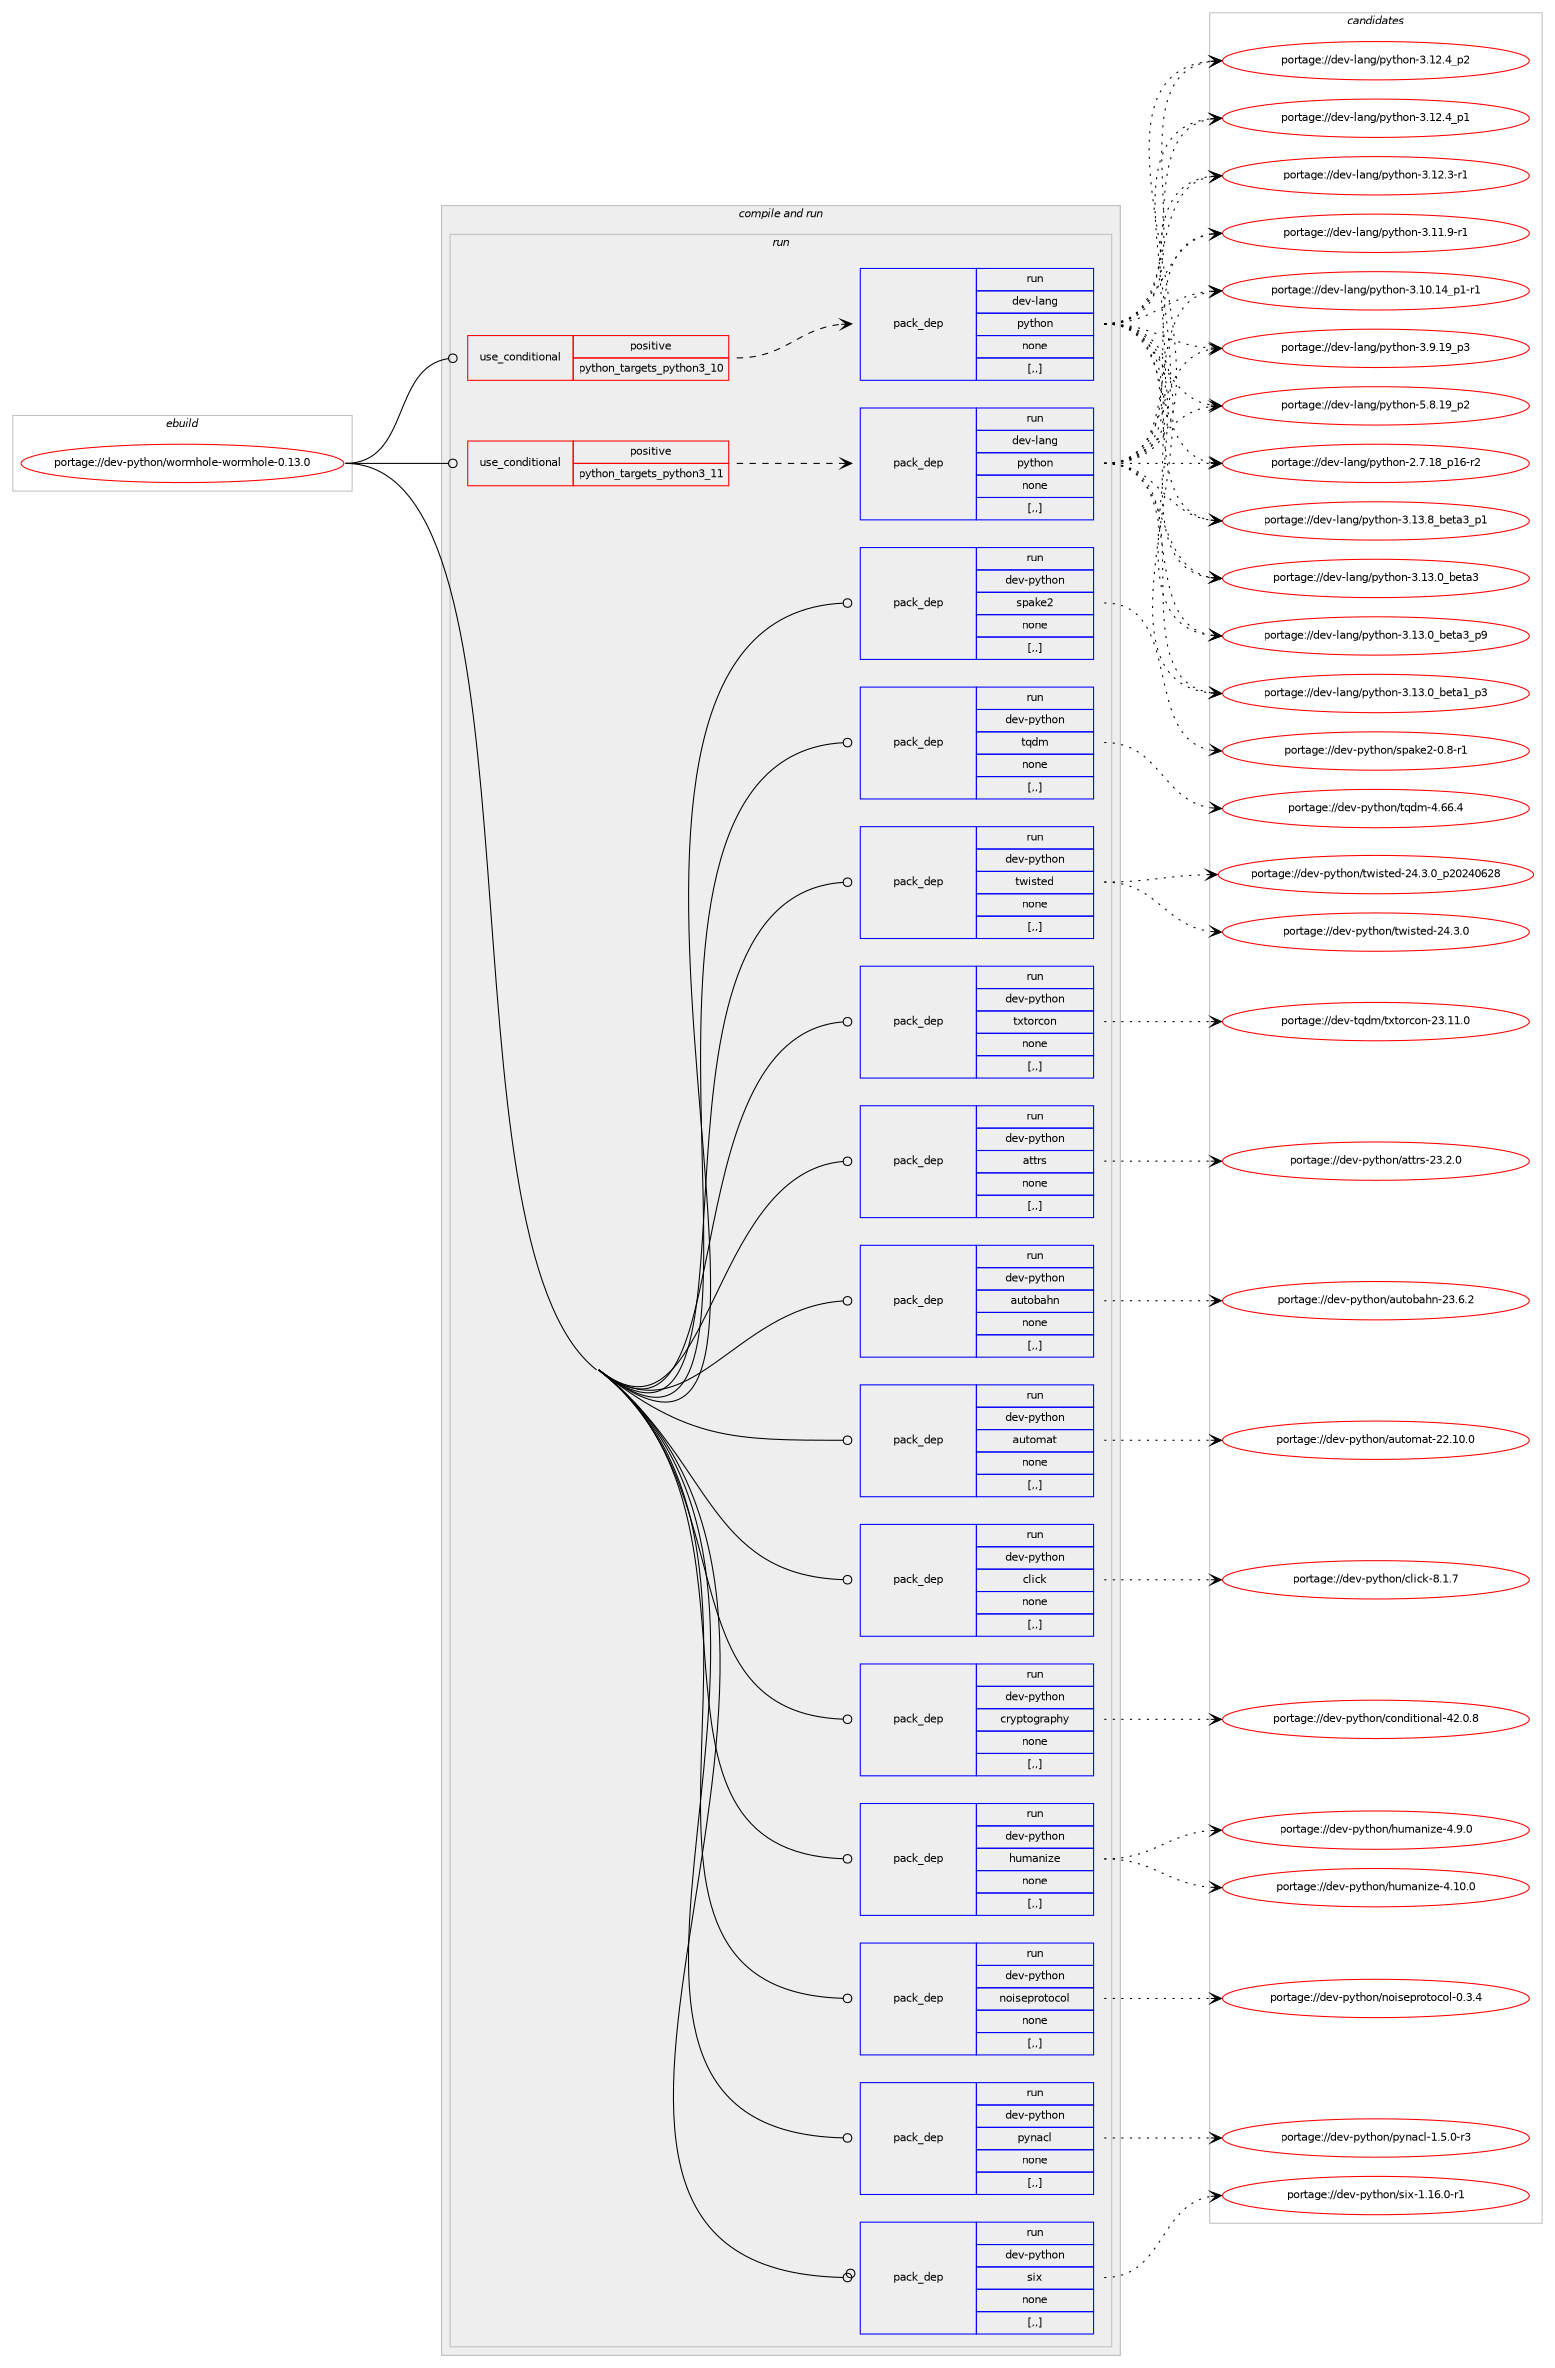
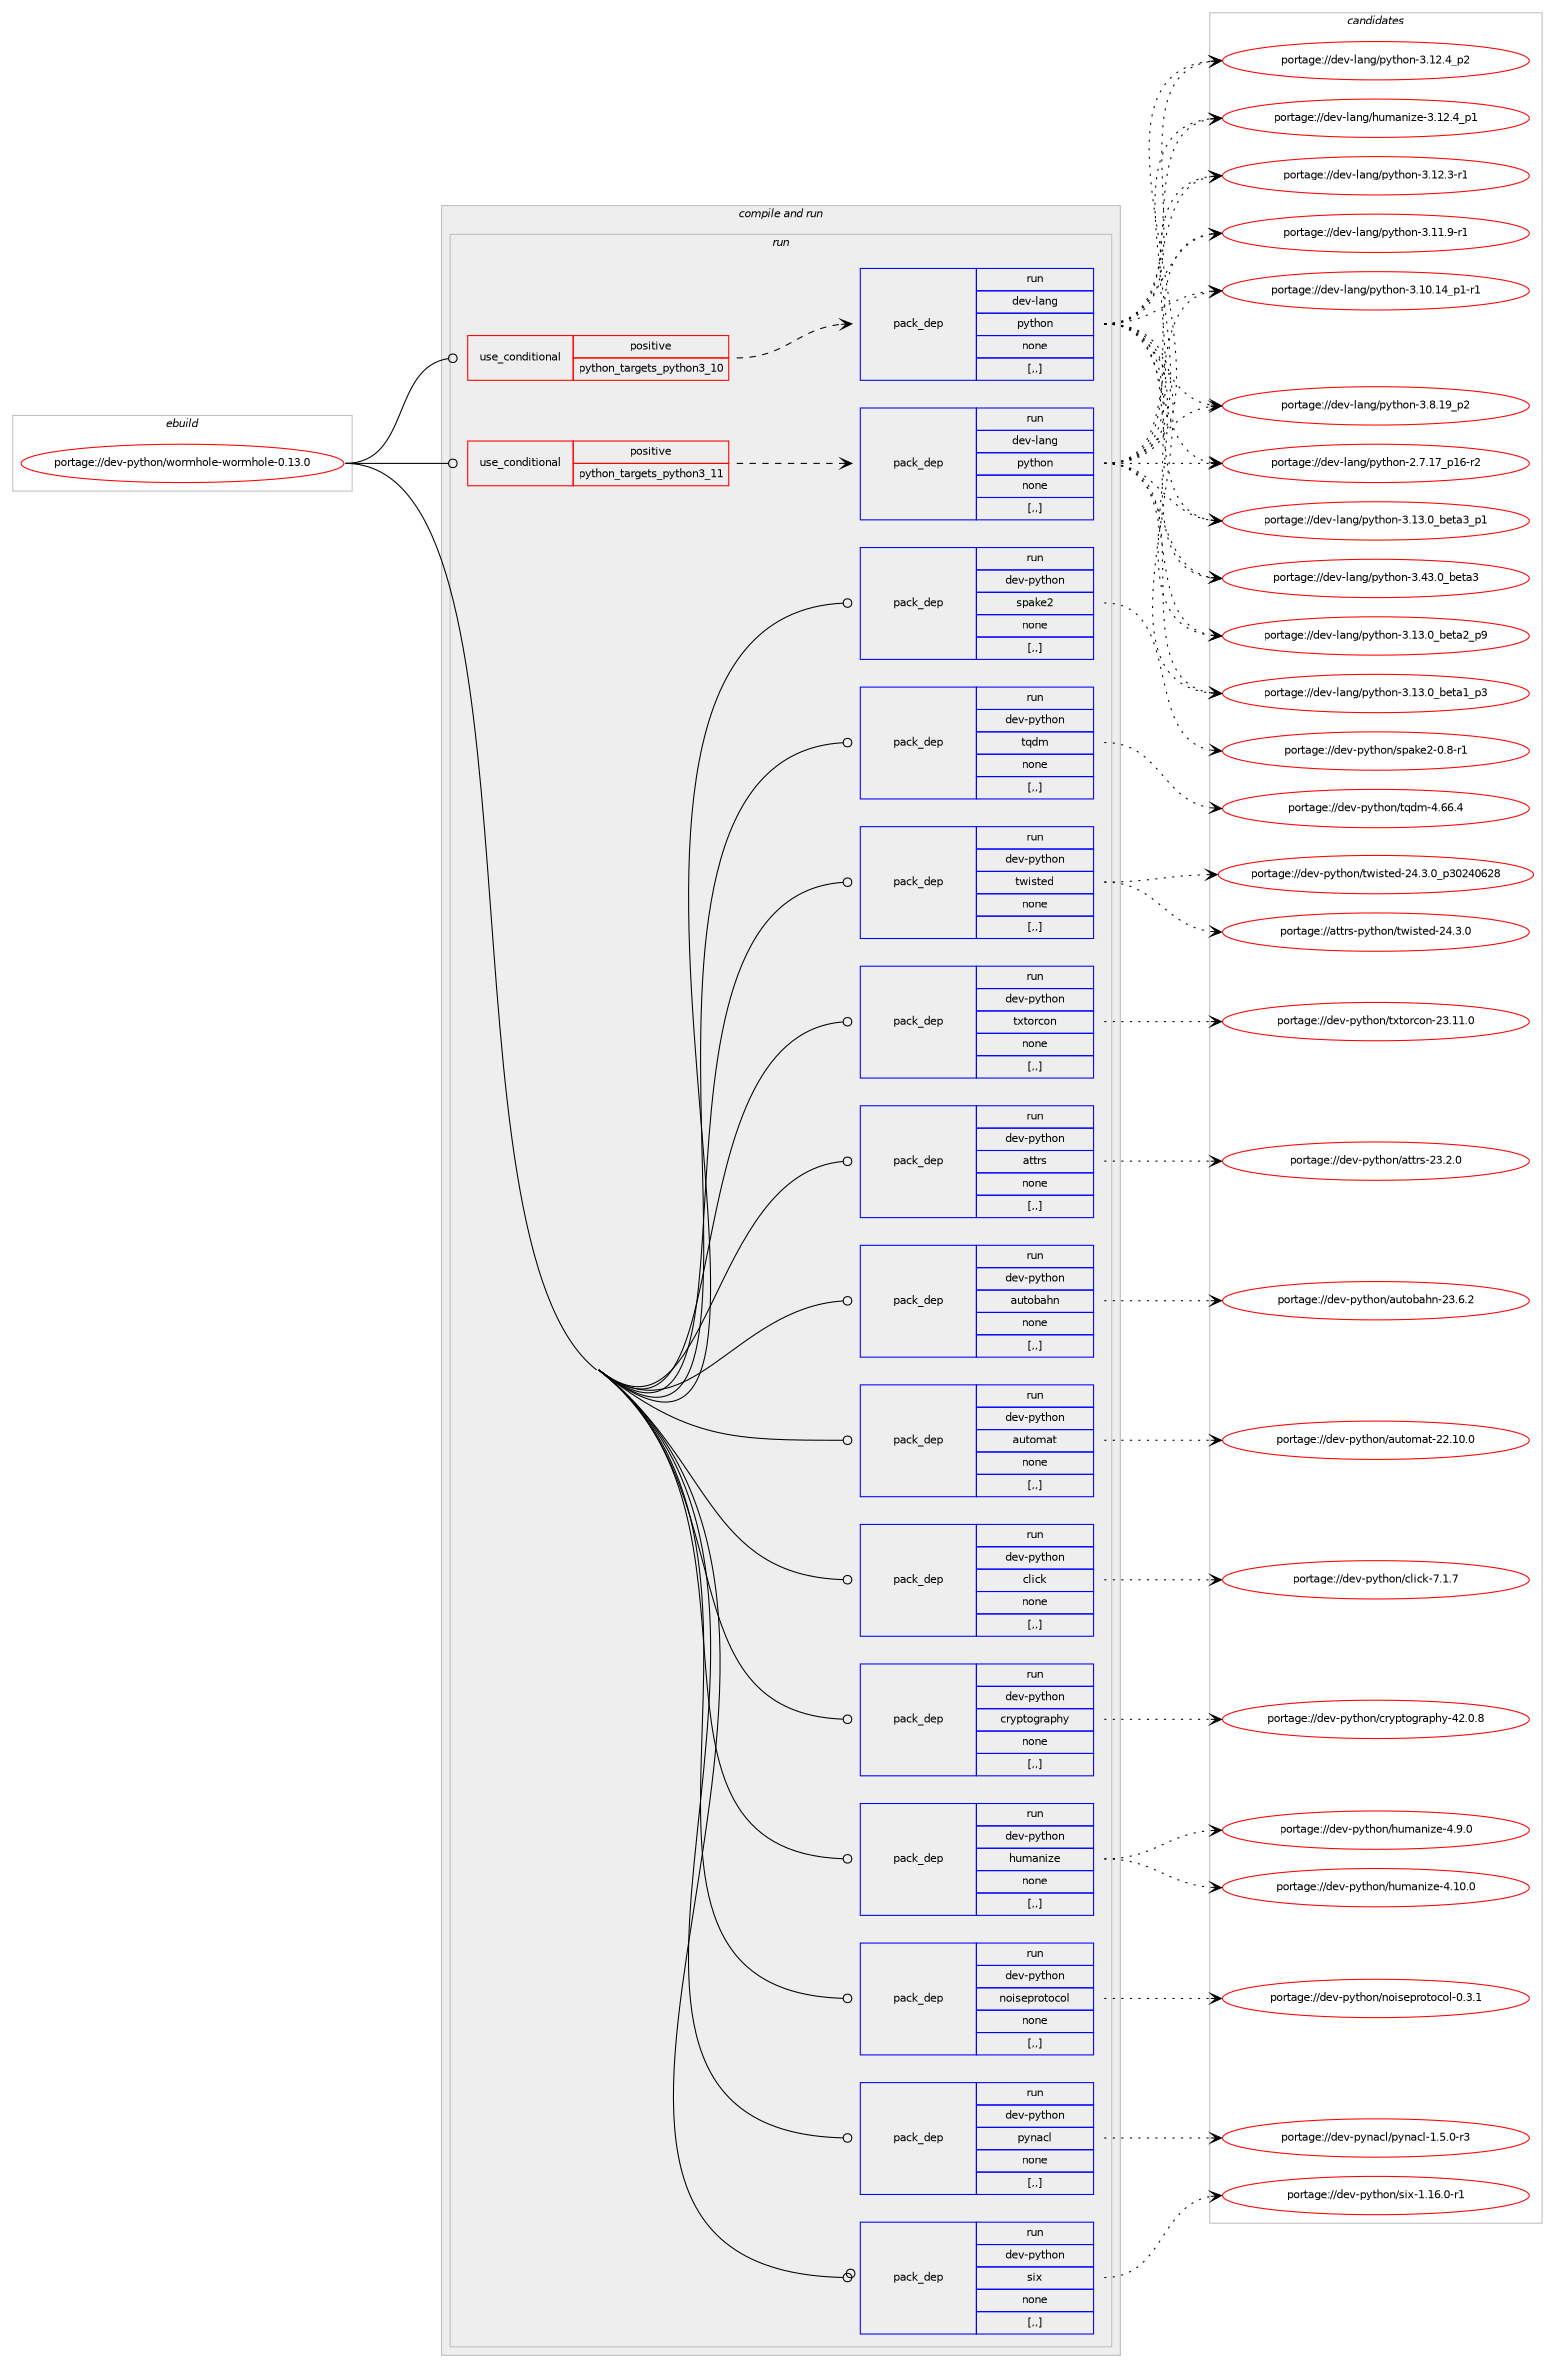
node "portage://dev-lang/python-3.12.4_p1": label "portage://dev-lang/python-3.12.4_p1" -> "portage://dev-lang/humanize-3.12.4_p1"
node "portage://dev-lang/python-3.9.19_p3": removed
node "portage://dev-lang/python-5.8.19_p2": label "portage://dev-lang/python-5.8.19_p2" -> "portage://dev-lang/python-3.8.19_p2"
node "portage://dev-lang/python-2.7.18_p16-r2": label "portage://dev-lang/python-2.7.18_p16-r2" -> "portage://dev-lang/python-2.7.17_p16-r2"
node "portage://dev-lang/python-3.13.8_beta3_p1": label "portage://dev-lang/python-3.13.8_beta3_p1" -> "portage://dev-lang/python-3.13.0_beta3_p1"
node "portage://dev-lang/python-3.13.0_beta3": label "portage://dev-lang/python-3.13.0_beta3" -> "portage://dev-lang/python-3.43.0_beta3"
node "portage://dev-lang/python-3.13.0_beta3_p9": label "portage://dev-lang/python-3.13.0_beta3_p9" -> "portage://dev-lang/python-3.13.0_beta2_p9"
node "portage://dev-python/twisted-24.3.0_p20240628": label "portage://dev-python/twisted-24.3.0_p20240628" -> "portage://dev-python/twisted-24.3.0_p30240628"
node "portage://dev-python/twisted-24.3.0": label "portage://dev-python/twisted-24.3.0" -> "portage://attrs-python/twisted-24.3.0"
node "portage://dev-tqdm/txtorcon-23.11.0": label "portage://dev-tqdm/txtorcon-23.11.0" -> "portage://dev-python/txtorcon-23.11.0"
node "portage://dev-python/click-8.1.7": label "portage://dev-python/click-8.1.7" -> "portage://dev-python/click-7.1.7"
node "portage://dev-python/conditional-42.0.8": label "portage://dev-python/conditional-42.0.8" -> "portage://dev-python/cryptography-42.0.8"
node "portage://dev-python/noiseprotocol-0.3.4": label "portage://dev-python/noiseprotocol-0.3.4" -> "portage://dev-python/noiseprotocol-0.3.1"
node "portage://dev-python/pynacl-1.5.0-r3": label "portage://dev-python/pynacl-1.5.0-r3" -> "portage://dev-pynacl/pynacl-1.5.0-r3"
